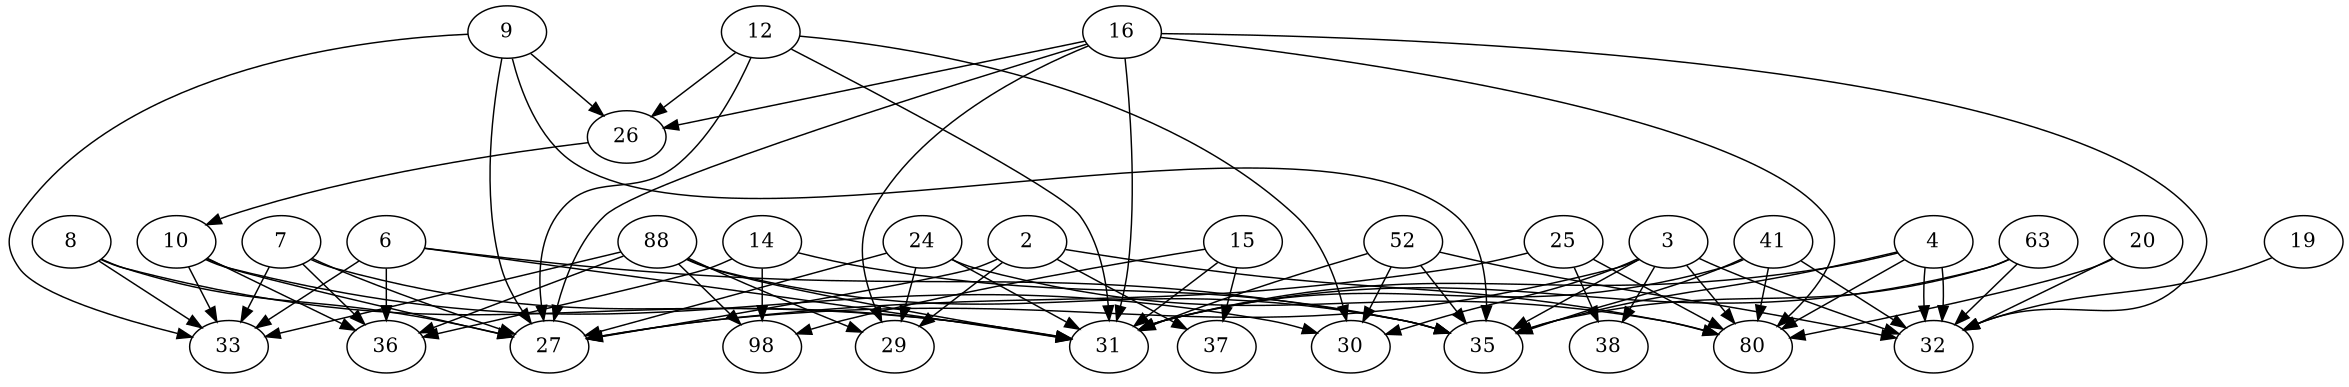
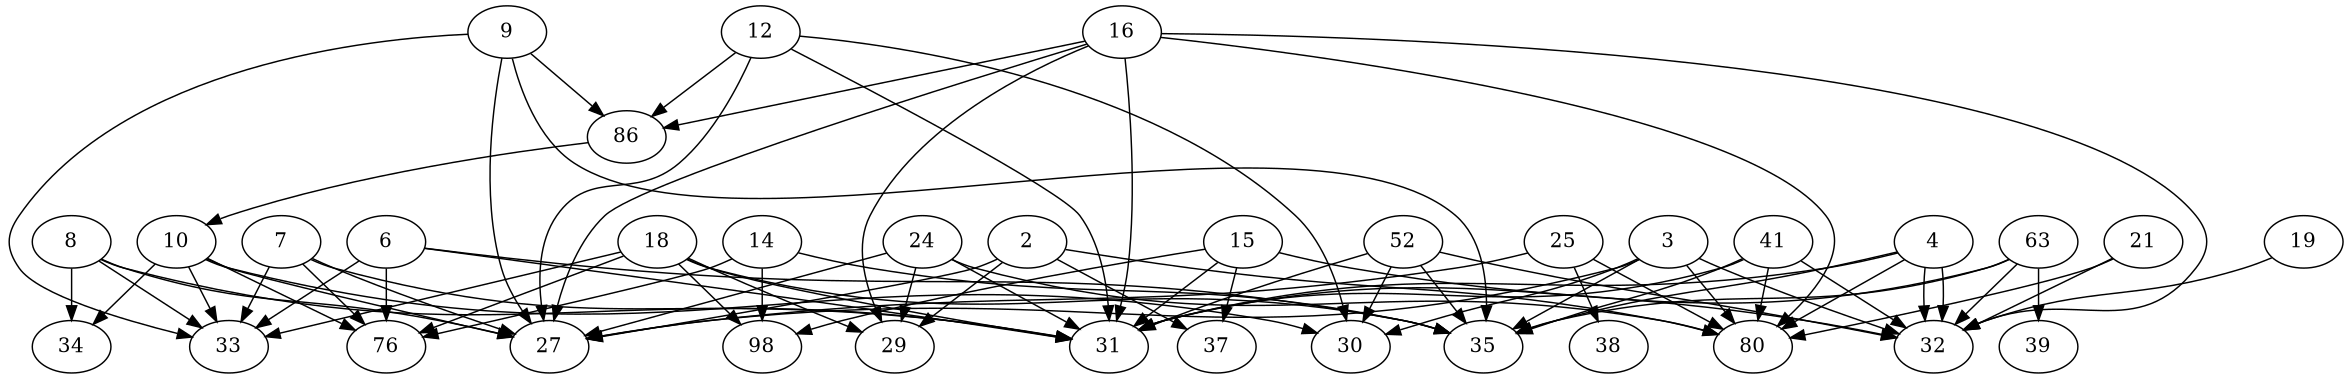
node "26": label "26" -> "86"
node "88": label "88" -> "18"
node "20": label "20" -> "21"
edge "3" -> "38": removed
edge "15" -> "32": added
node "34": added
node "36": label "36" -> "76"
node "39": added
